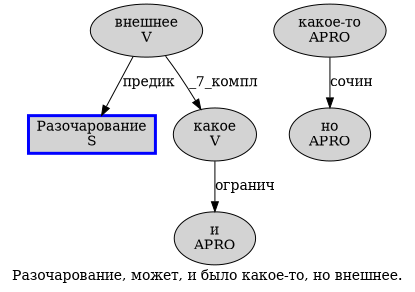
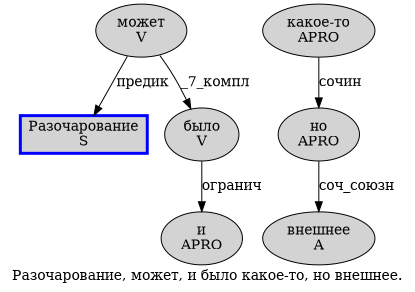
node "внешнее V": label "внешнее V" -> "может V"
node "какое V": label "какое V" -> "было V"
node "внешнее A": added
